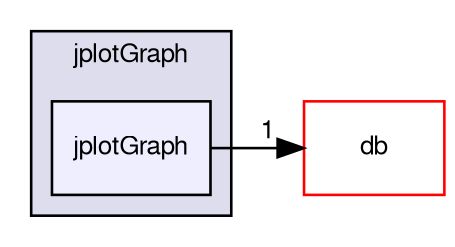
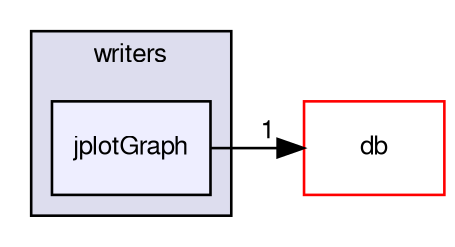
cluster "jplotGraph": label "jplotGraph" -> "writers"
